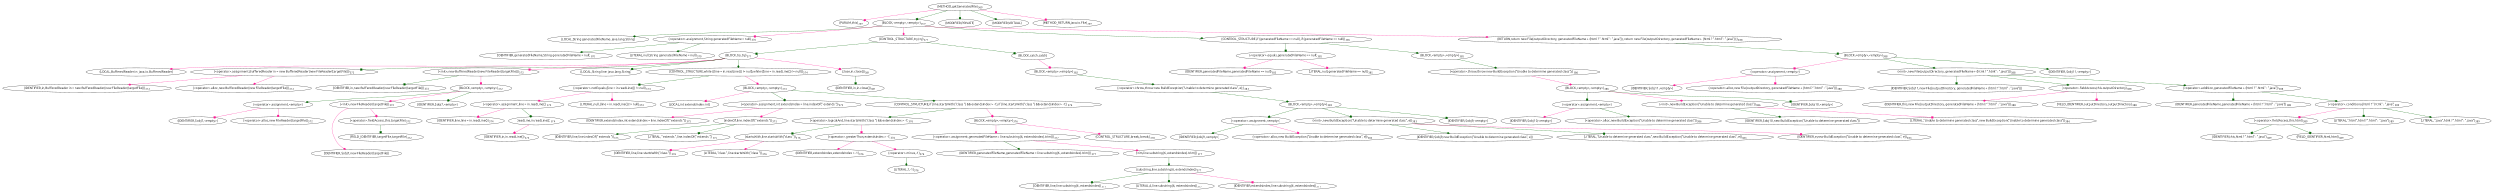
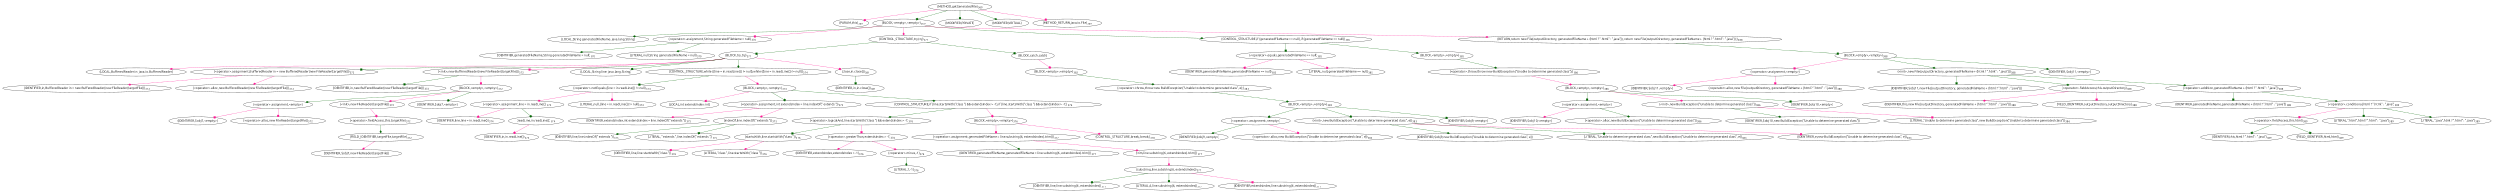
edge "(<init>,new FileReader(targetFile))" -> "(IDENTIFIER,$obj7,new FileReader(targetFile))": now "(FIELD_IDENTIFIER,targetFile,targetFile)" -> "(IDENTIFIER,$obj7,new FileReader(targetFile))"
edge "(<operator>.fieldAccess,this.targetFile)" -> "(FIELD_IDENTIFIER,targetFile,targetFile)": arrowhead box -> diamond
edge "(trim,line.substring(6, extendsIndex).trim())" -> "(substring,line.substring(6, extendsIndex))": color darkgreen -> deeppink
